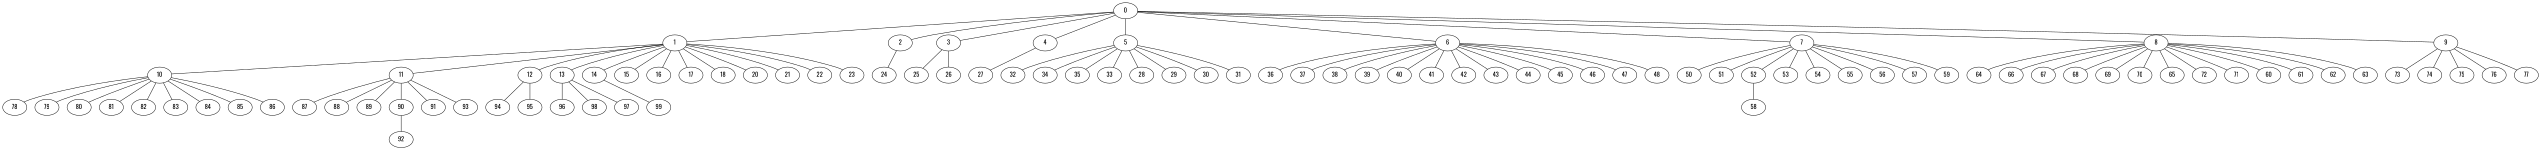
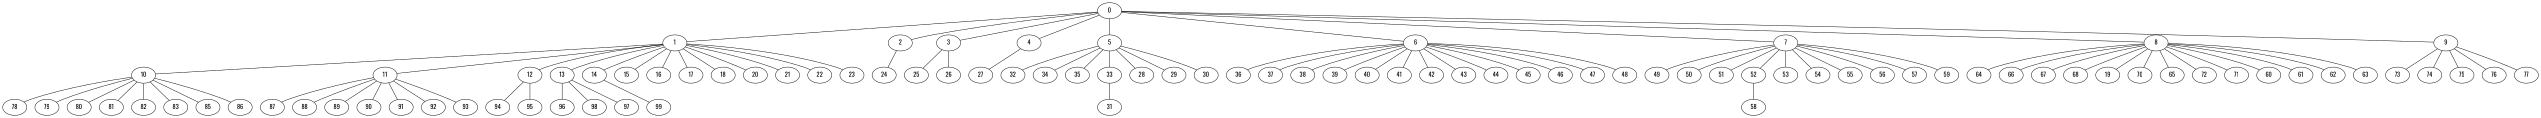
edge "5" -- "31": now "33" -- "31"
node "49": added
node "69": label "69" -> "19"
node "84": removed
edge "90" -- "92": now "11" -- "92"
